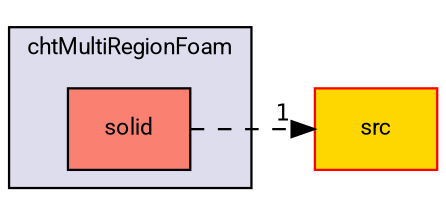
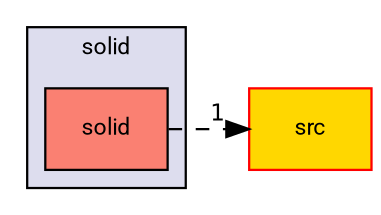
cluster "chtMultiRegionFoam": label "chtMultiRegionFoam" -> "solid"
